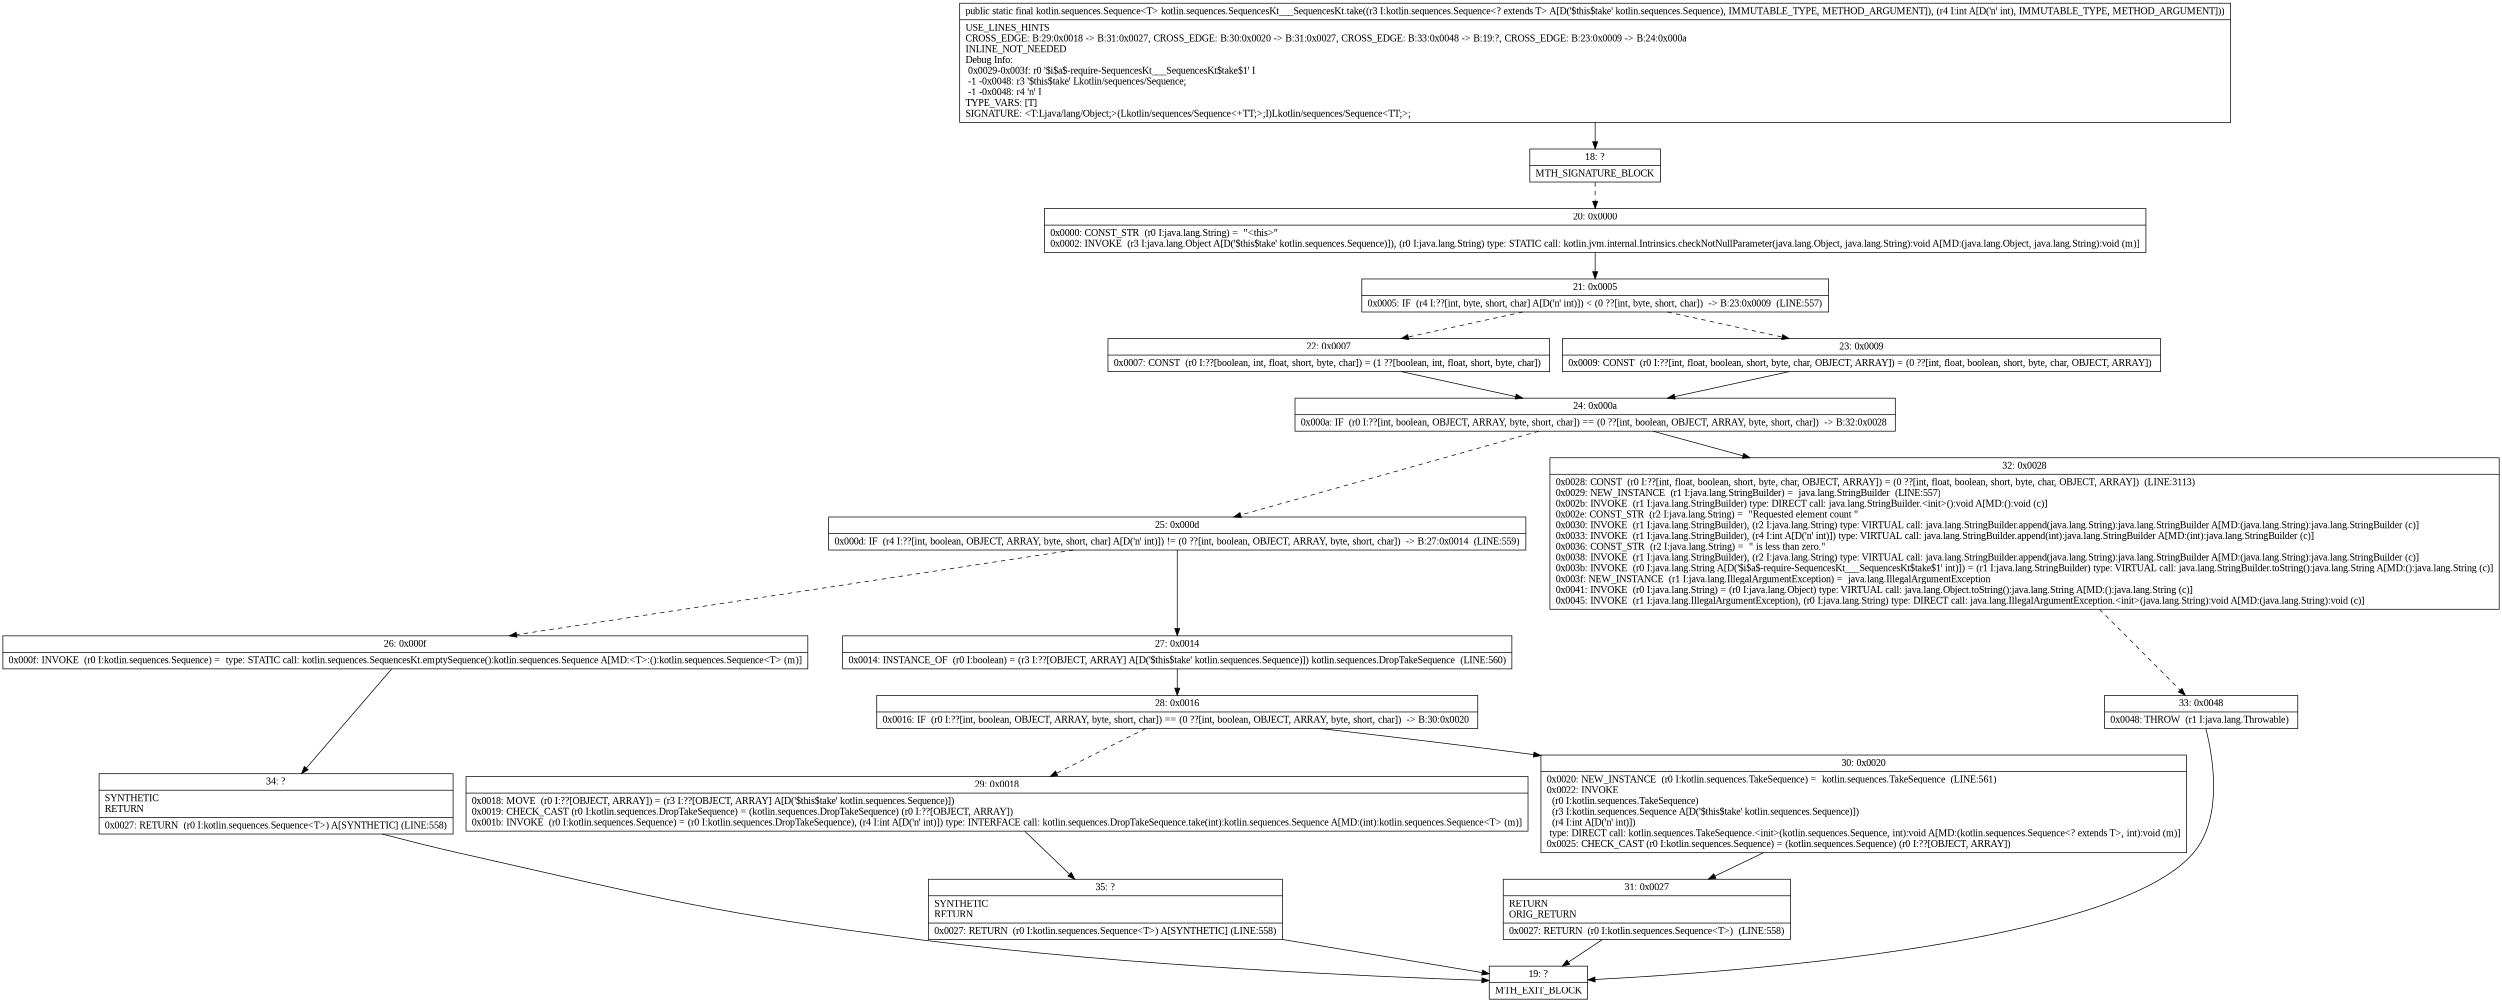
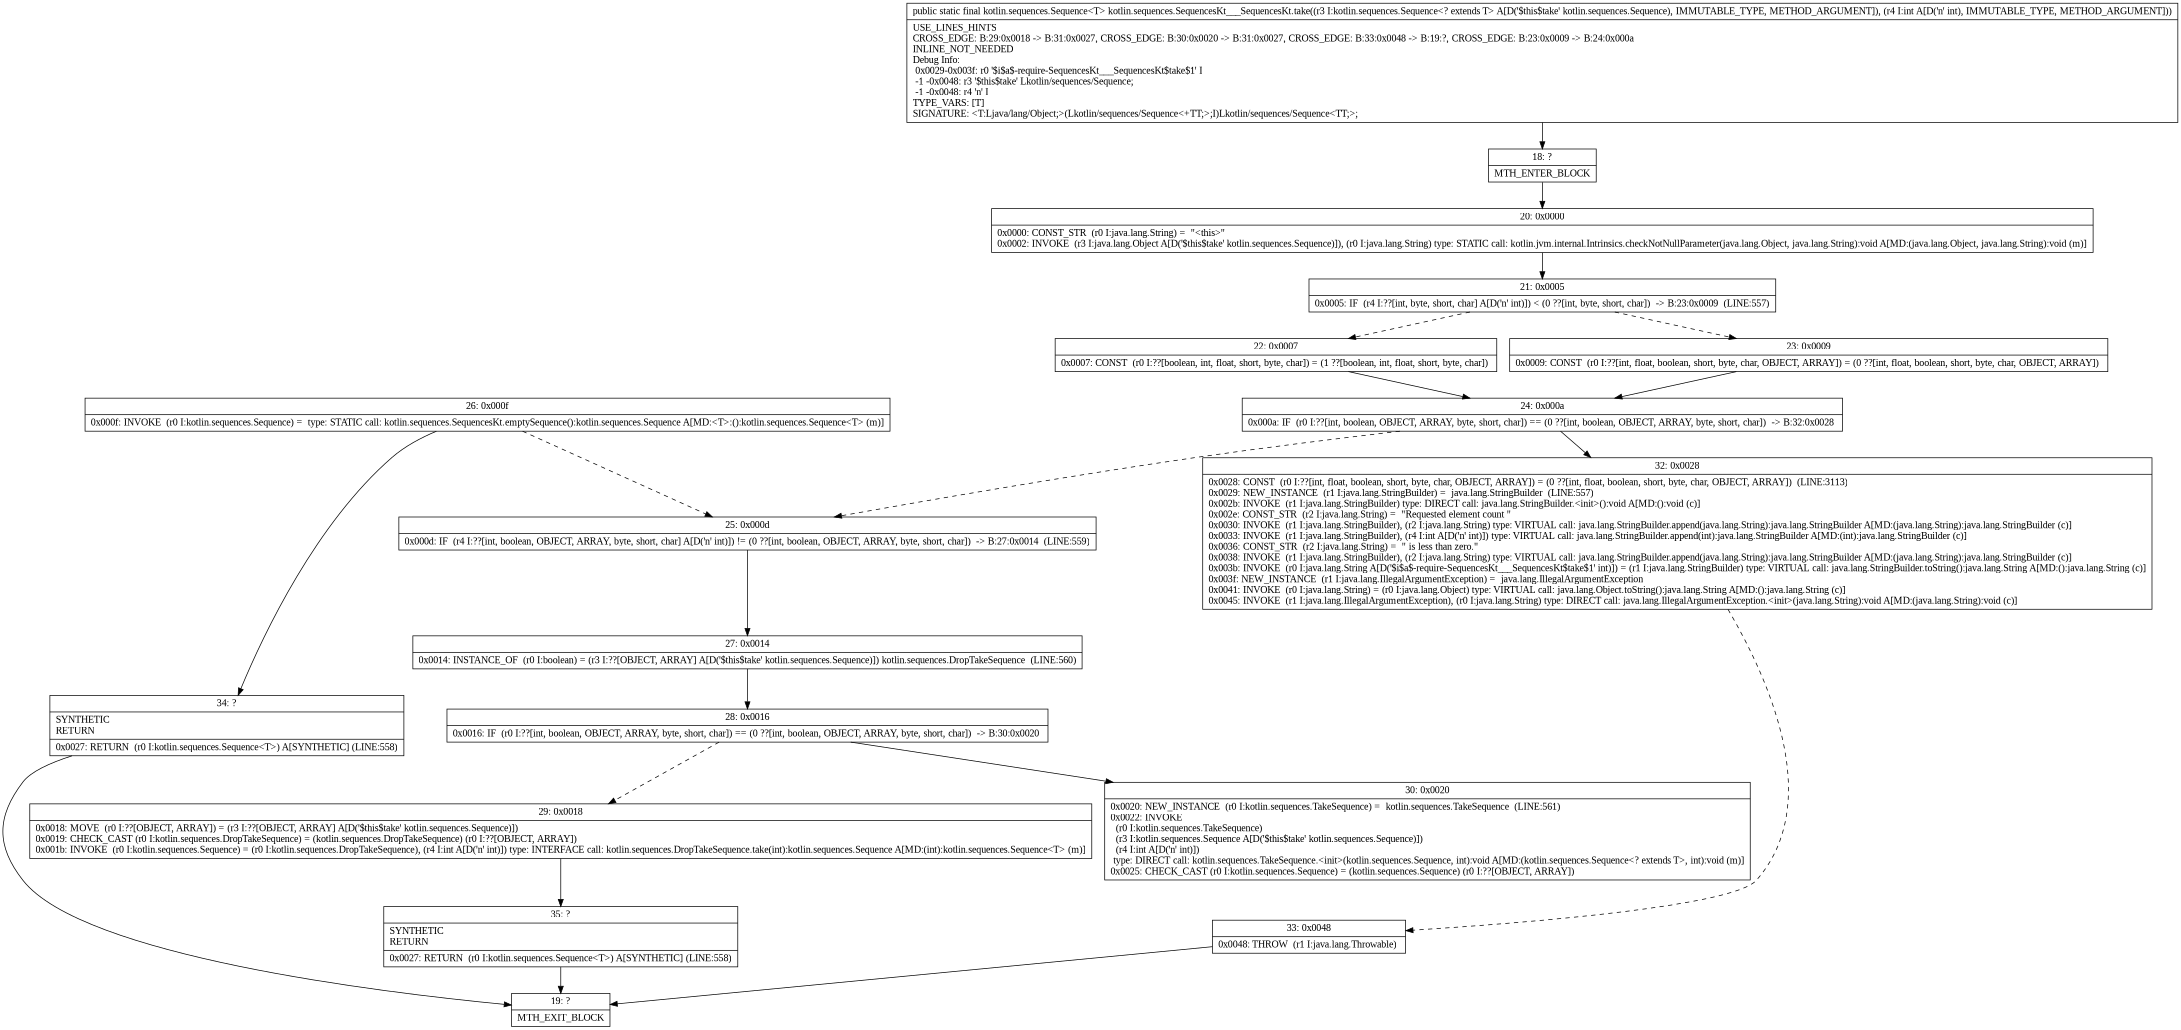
node "18: ?": text "MTH_SIGNATURE_BLOCK" -> "MTH_ENTER_BLOCK"
edge "18: ?" -> "20: 0x0000": style dashed -> solid
edge "25: 0x000d" -> "26: 0x000f": reversed
node "31: 0x0027": removed
